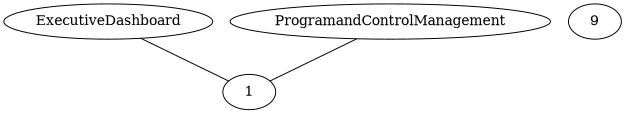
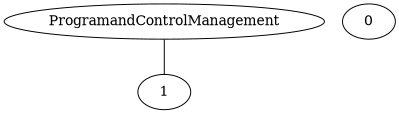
node "ExecutiveDashboard": removed
node "9": label "9" -> "0"
